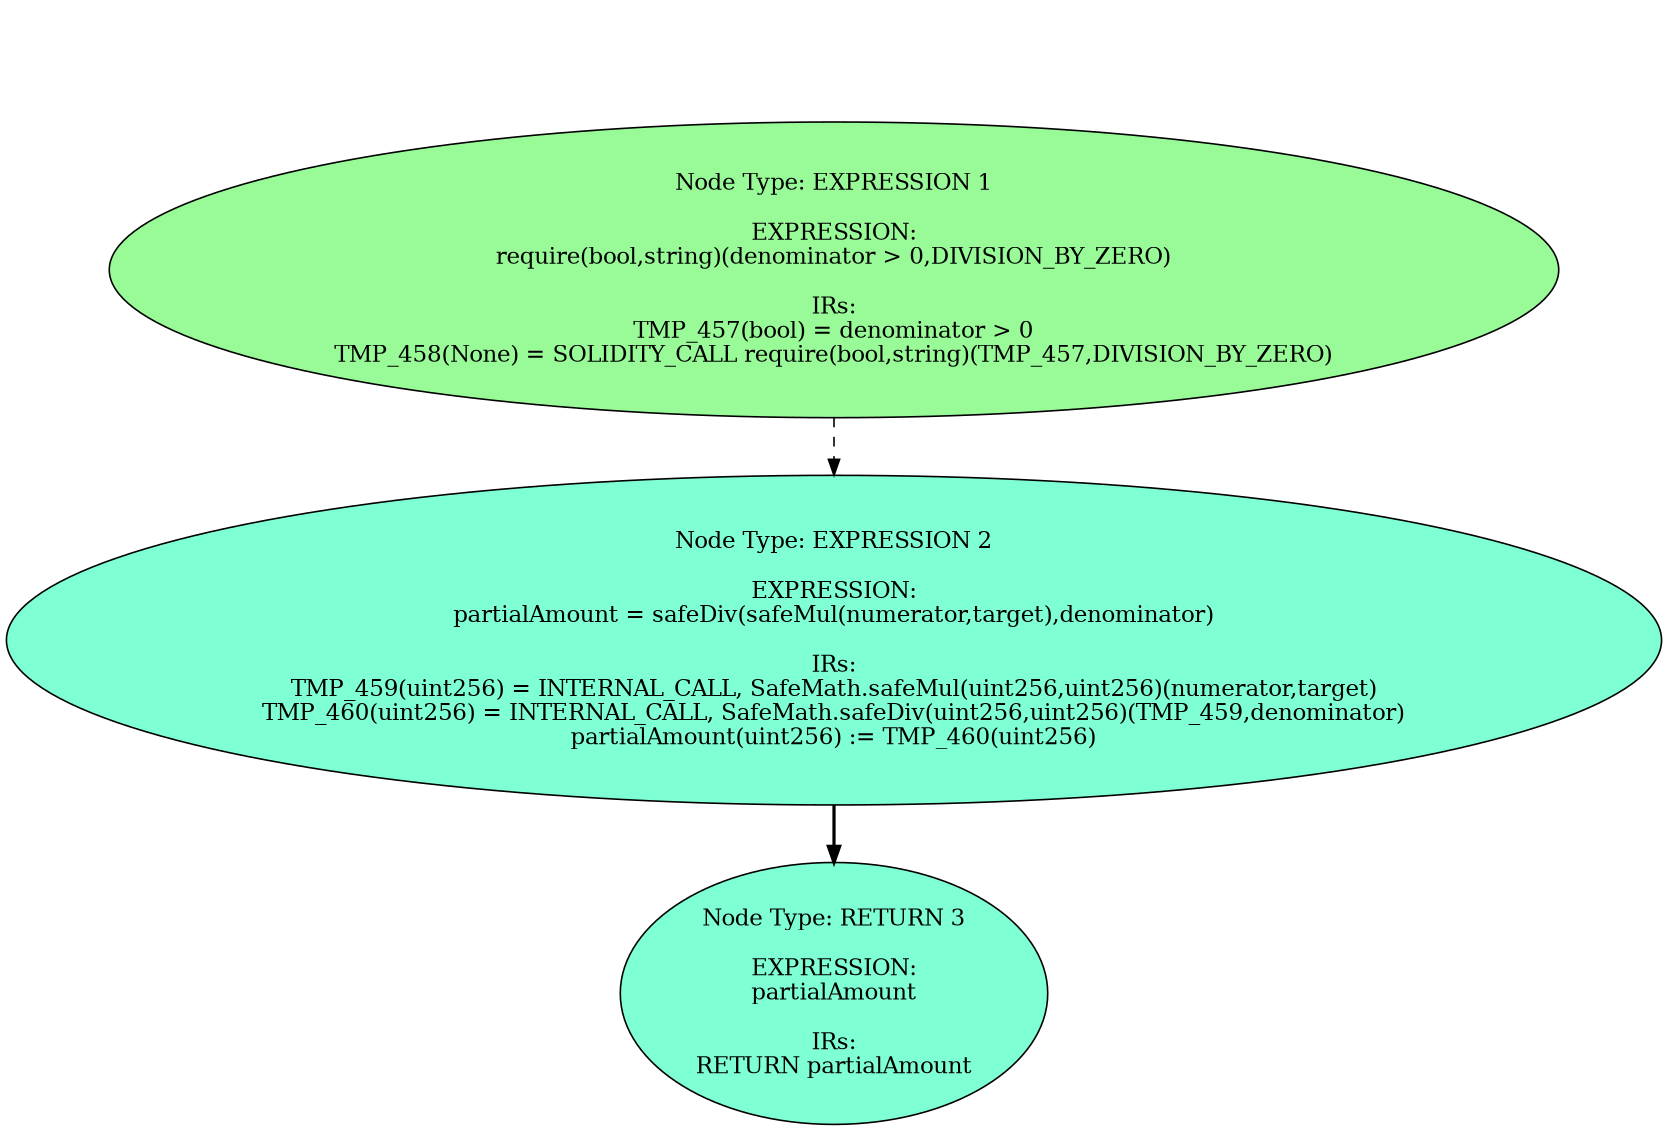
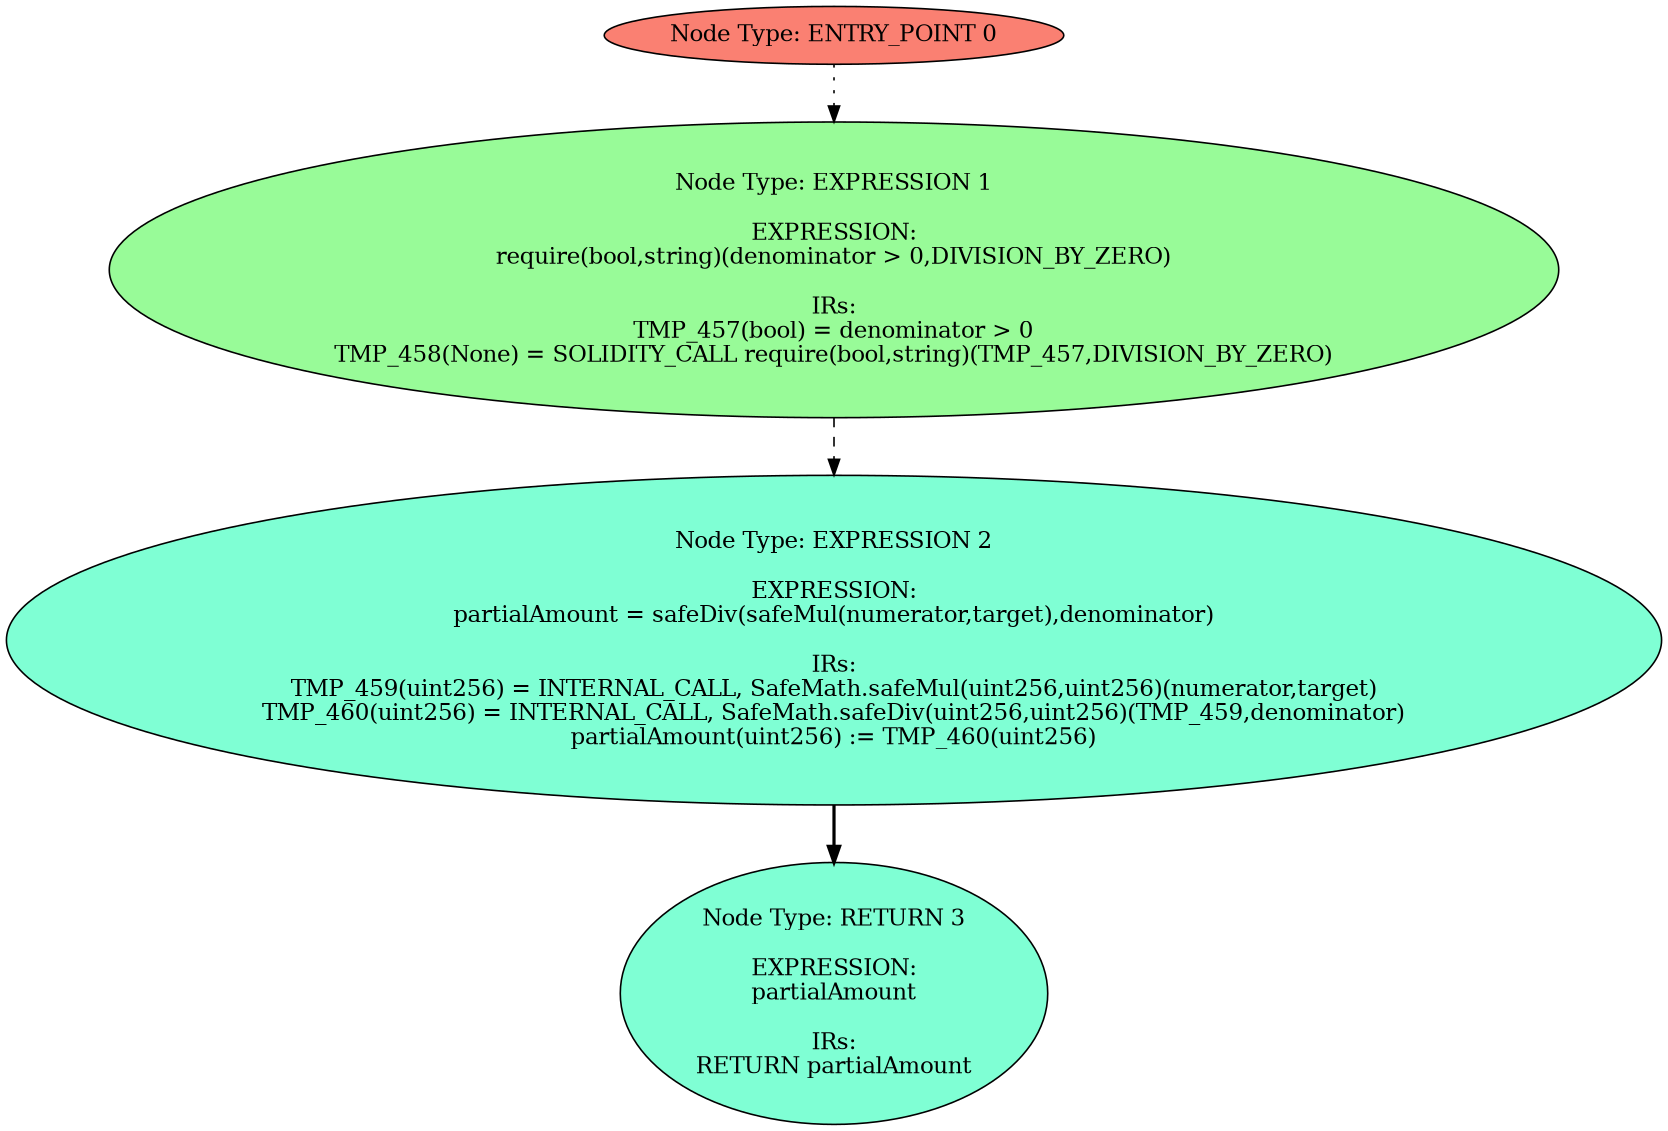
node "Node Type: ENTRY_POINT 0": added
